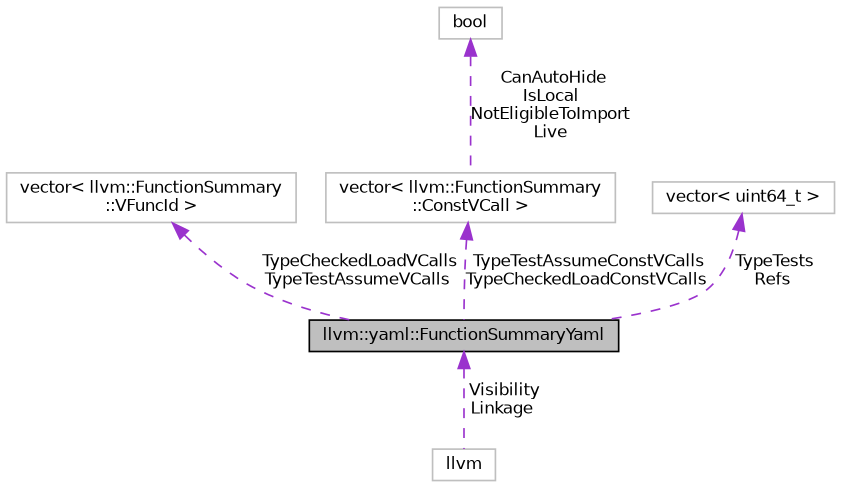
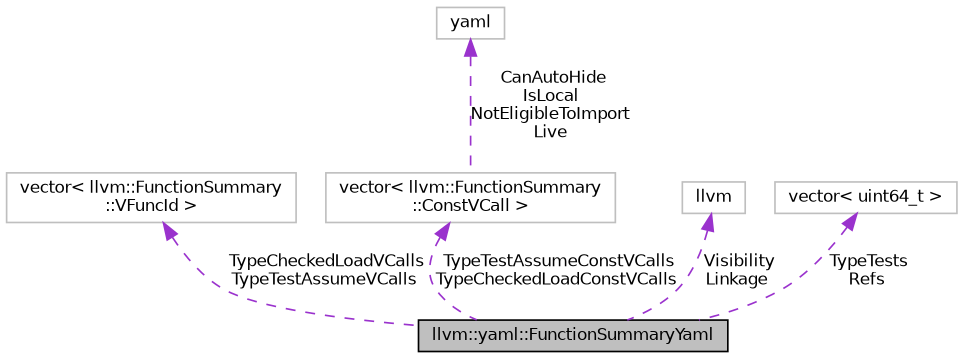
node "bool": label "bool" -> "yaml"
edge "llvm" -> "llvm::yaml::FunctionSummaryYaml": reversed
